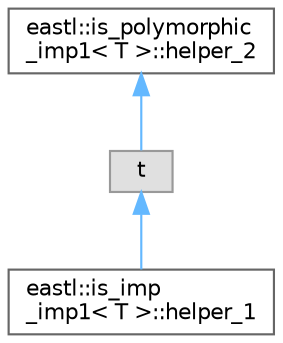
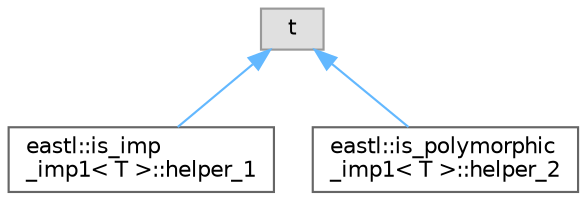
edge "t" -> "eastl::is_polymorphic _imp1< T >::helper_2": reversed
